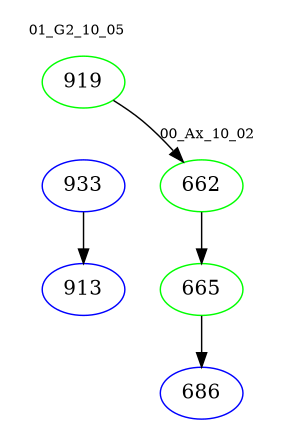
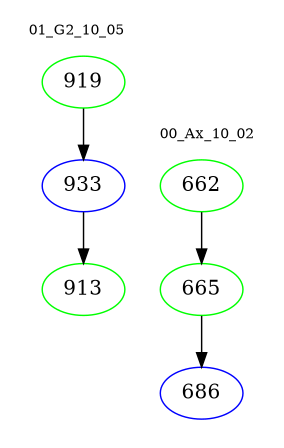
edge "919" -> "662": now "919" -> "933"
node "913": color blue -> green
